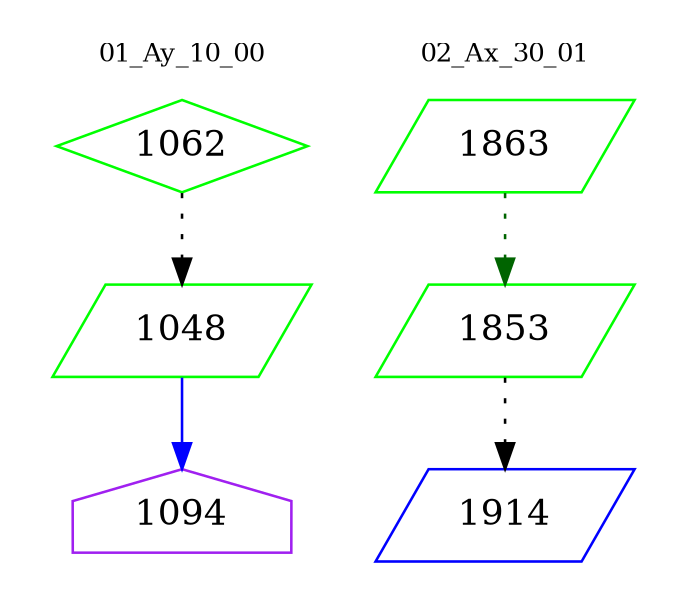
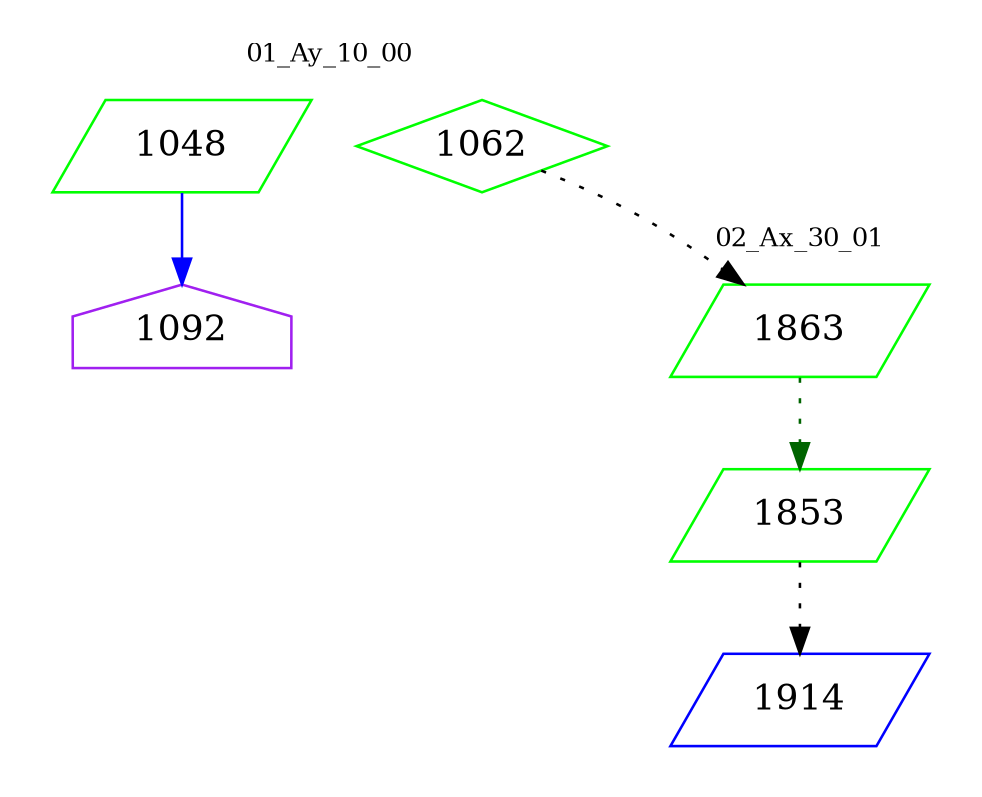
edge "1062" -> "1048": now "1062" -> "1863"
node "1094": label "1094" -> "1092"
